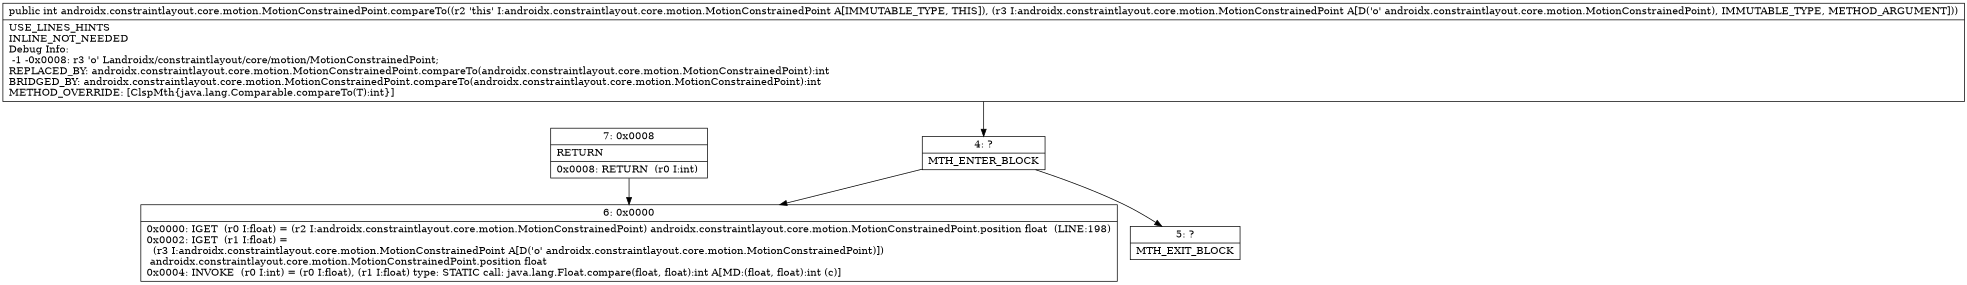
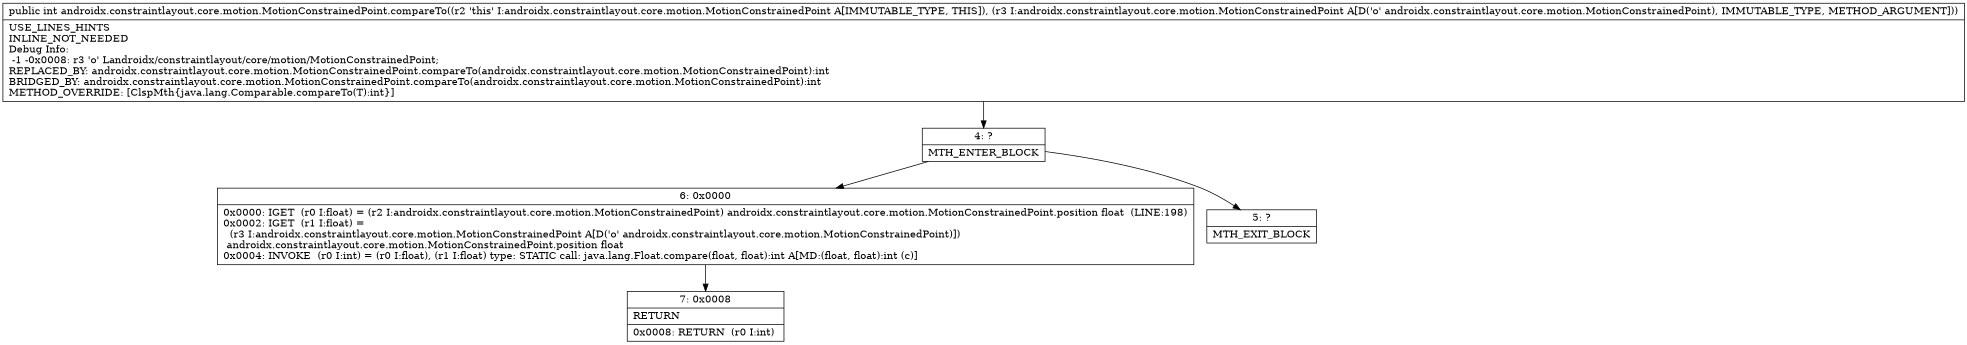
edge "7: 0x0008" -> "6: 0x0000": reversed
